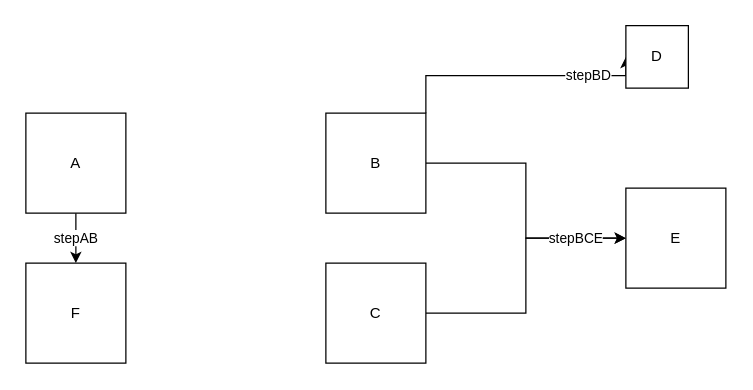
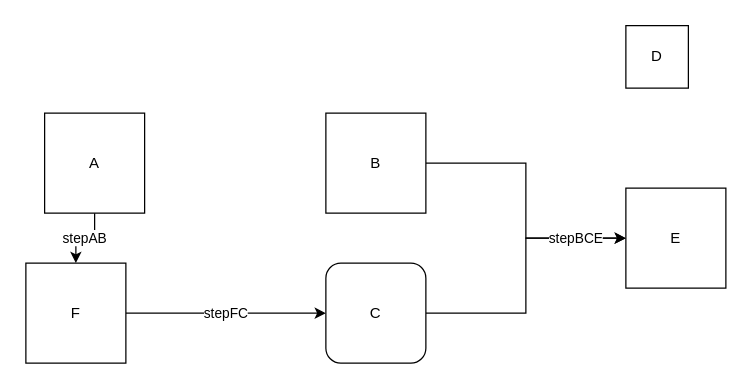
edge "B" -> "D": removed, label "stepBD"
node "A": moved (76, 163) -> (94, 163)
edge "F" -> "C": added, label "stepFC"
node "C": shape rectangle -> rounded rectangle
